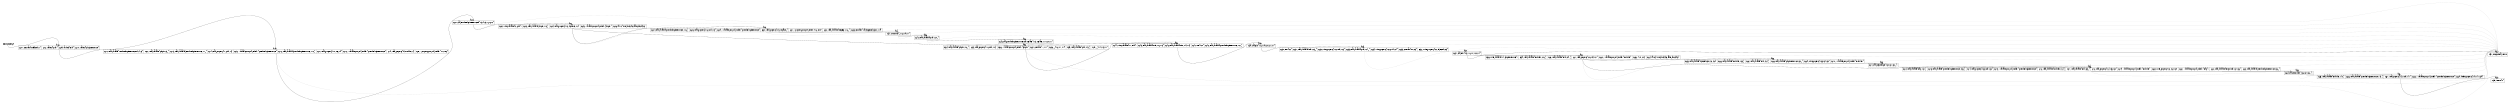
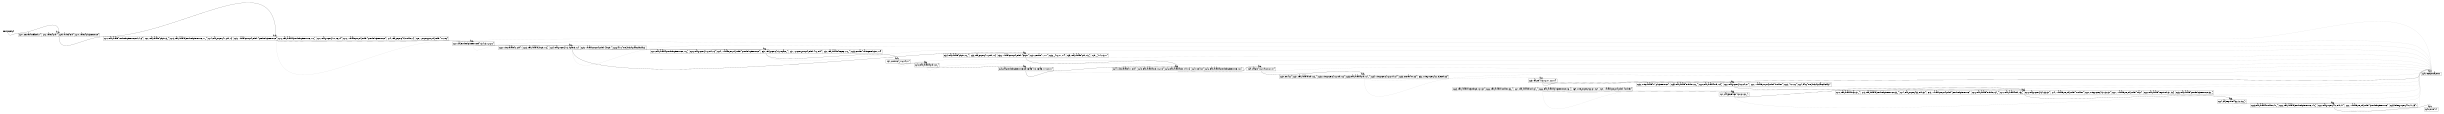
edge "2658: write-variable[v14,'pluginResource']*" -> "2665: read-variable['injectPlugin',v31,v30]": removed
